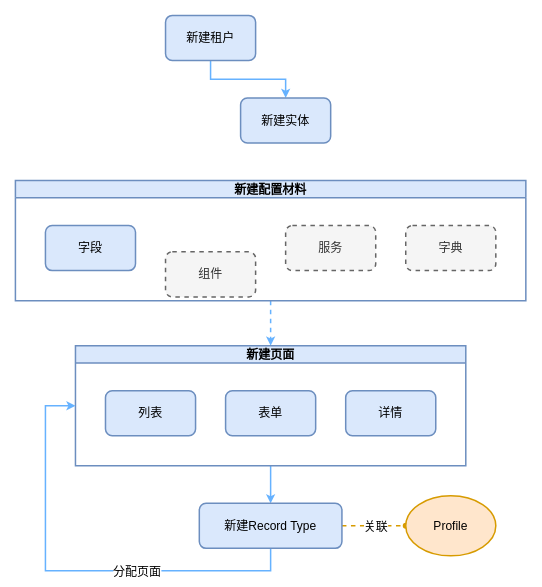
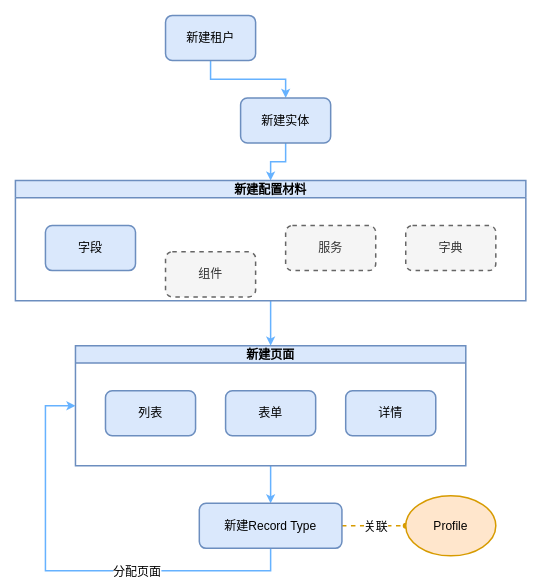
edge "新建实体" -> "新建配置材料": added
edge "新建配置材料" -> "新建页面": style dashed -> solid
